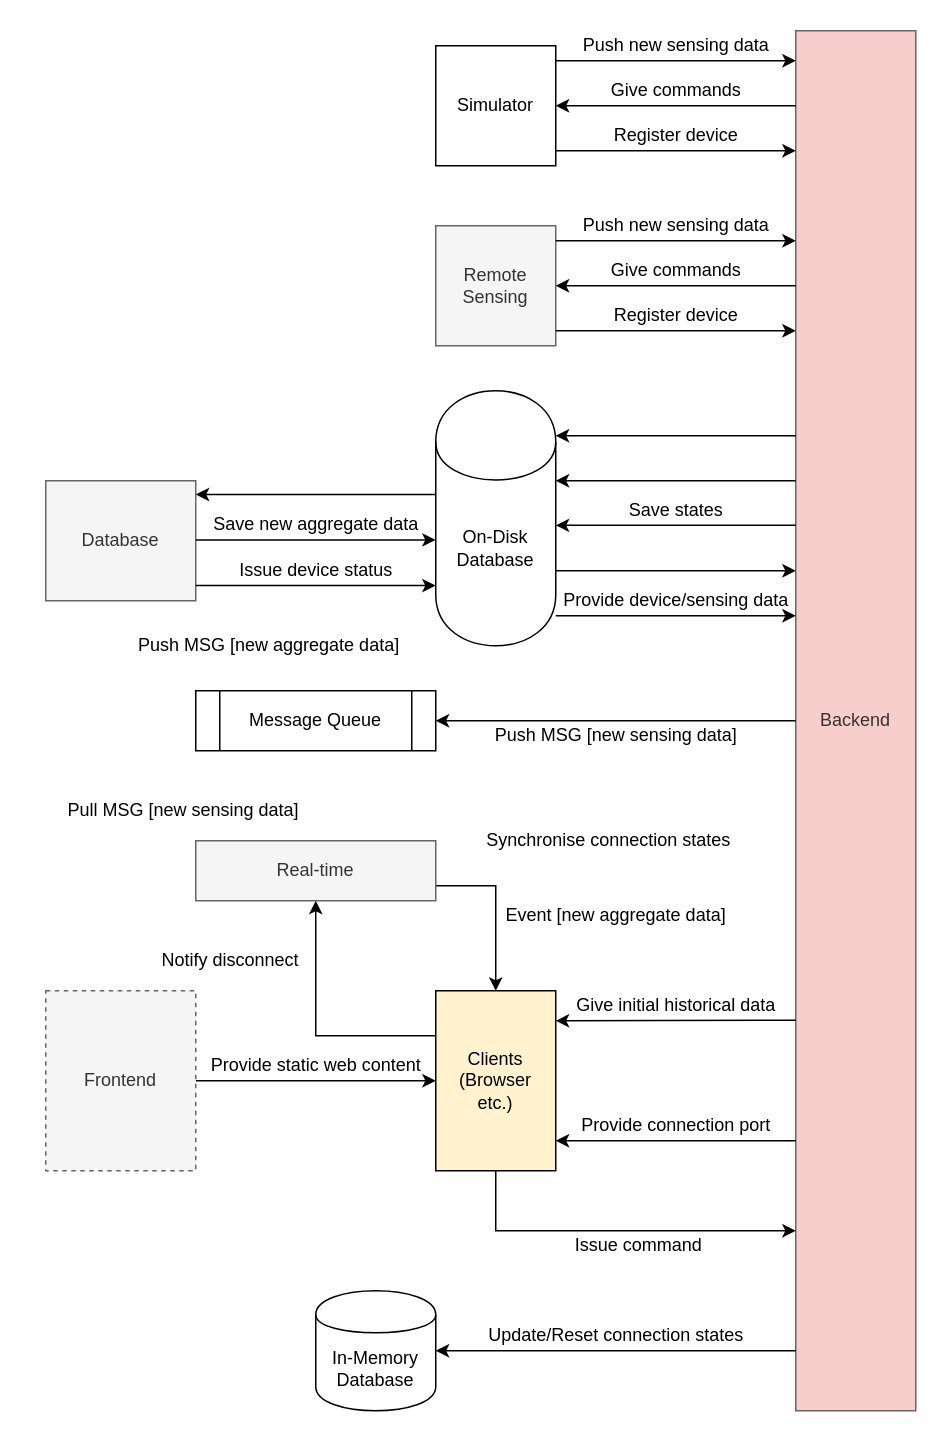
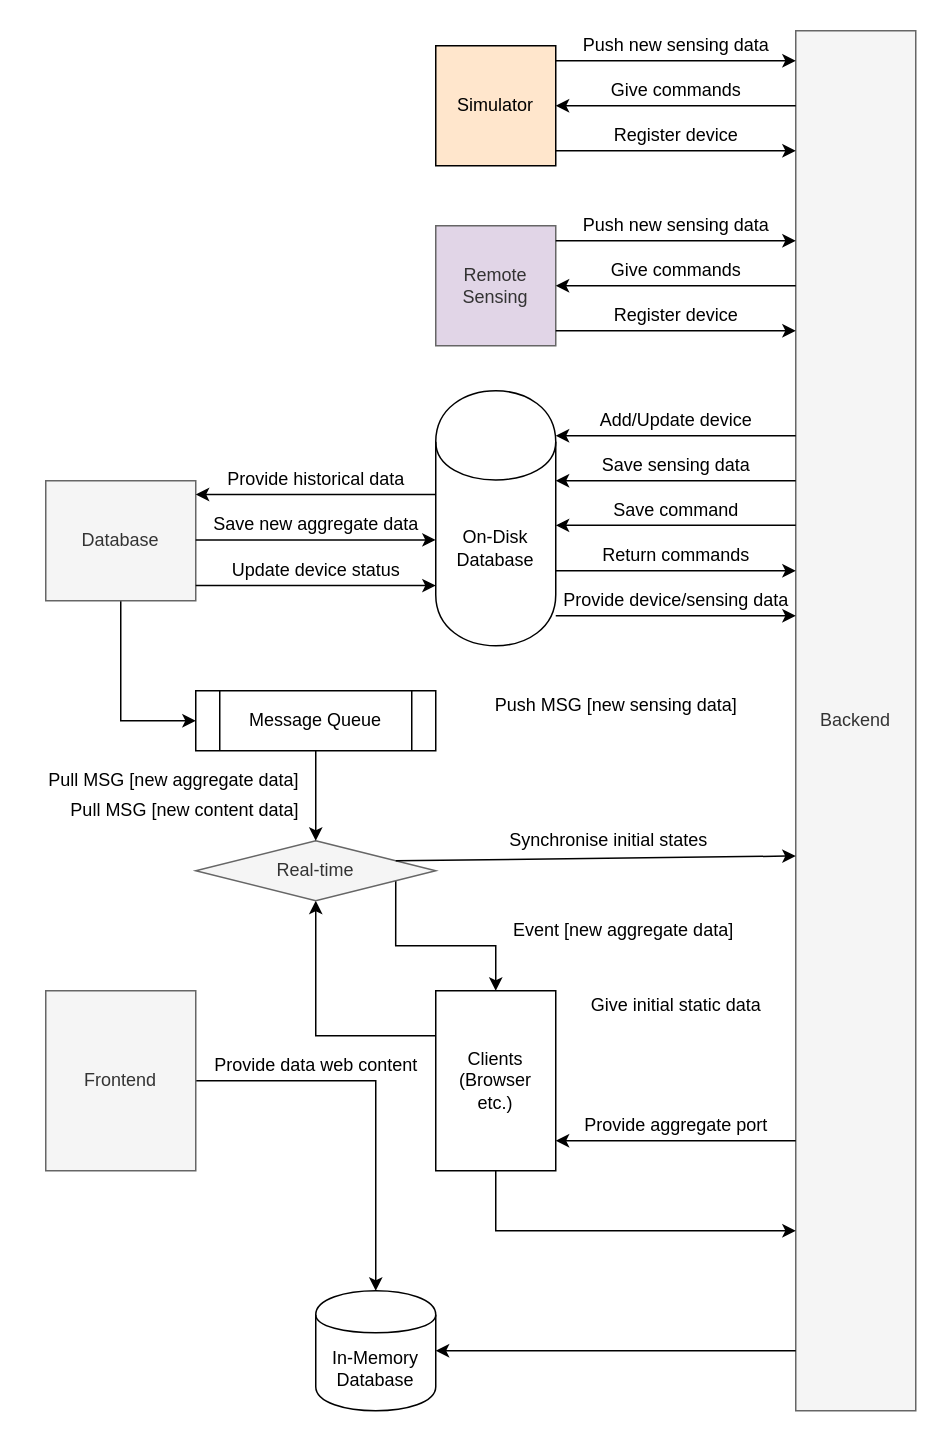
node "Simulator": fillcolor #ffffff -> #ffe6cc
node "RemoteSensing": fillcolor #f5f5f5 -> #e1d5e7
node "Add/Update device": added
node "Save sensing data": added
node "Provide historical data": added
node "Save states": label "Save states" -> "Save command"
node "Return commands": added
node "Issue device status": label "Issue device status" -> "Update device status"
node "Push MSG [new aggregate data]": removed
edge "Database" -> "Message Queue": added
edge "Backend" -> "Message Queue": removed
node "Backend": fillcolor #f8cecc -> #f5f5f5
node "Push MSG [new sensing data]": moved (616, 736) -> (616, 706)
node "Pull MSG [new aggregate data]": added
edge "Message Queue" -> "Real-time": added
node "Pull MSG [new sensing data]": label "Pull MSG [new sensing data]" -> "Pull MSG [new content data]"
node "Synchronise connection states": label "Synchronise connection states" -> "Synchronise initial states"
edge "Real-time" -> "Backend": added
node "Real-time": shape rectangle -> diamond
node "Event [new aggregate data]": moved (623, 916) -> (631, 931)
node "Notify disconnect": removed
node "Give initial historical data": label "Give initial historical data" -> "Give initial static data"
edge "Backend" -> "Clients(Browser etc.)": removed
node "Provide static web content": label "Provide static web content" -> "Provide data web content"
node "Frontend": style dashed -> solid
edge "Frontend" -> "Clients(Browser etc.)": now "Frontend" -> "In-Memory Database"
node "Clients(Browser etc.)": fillcolor #fff2cc -> #ffffff
node "Provide connection port": label "Provide connection port" -> "Provide aggregate port"
node "Issue command": removed
node "Update/Reset connection states": removed
